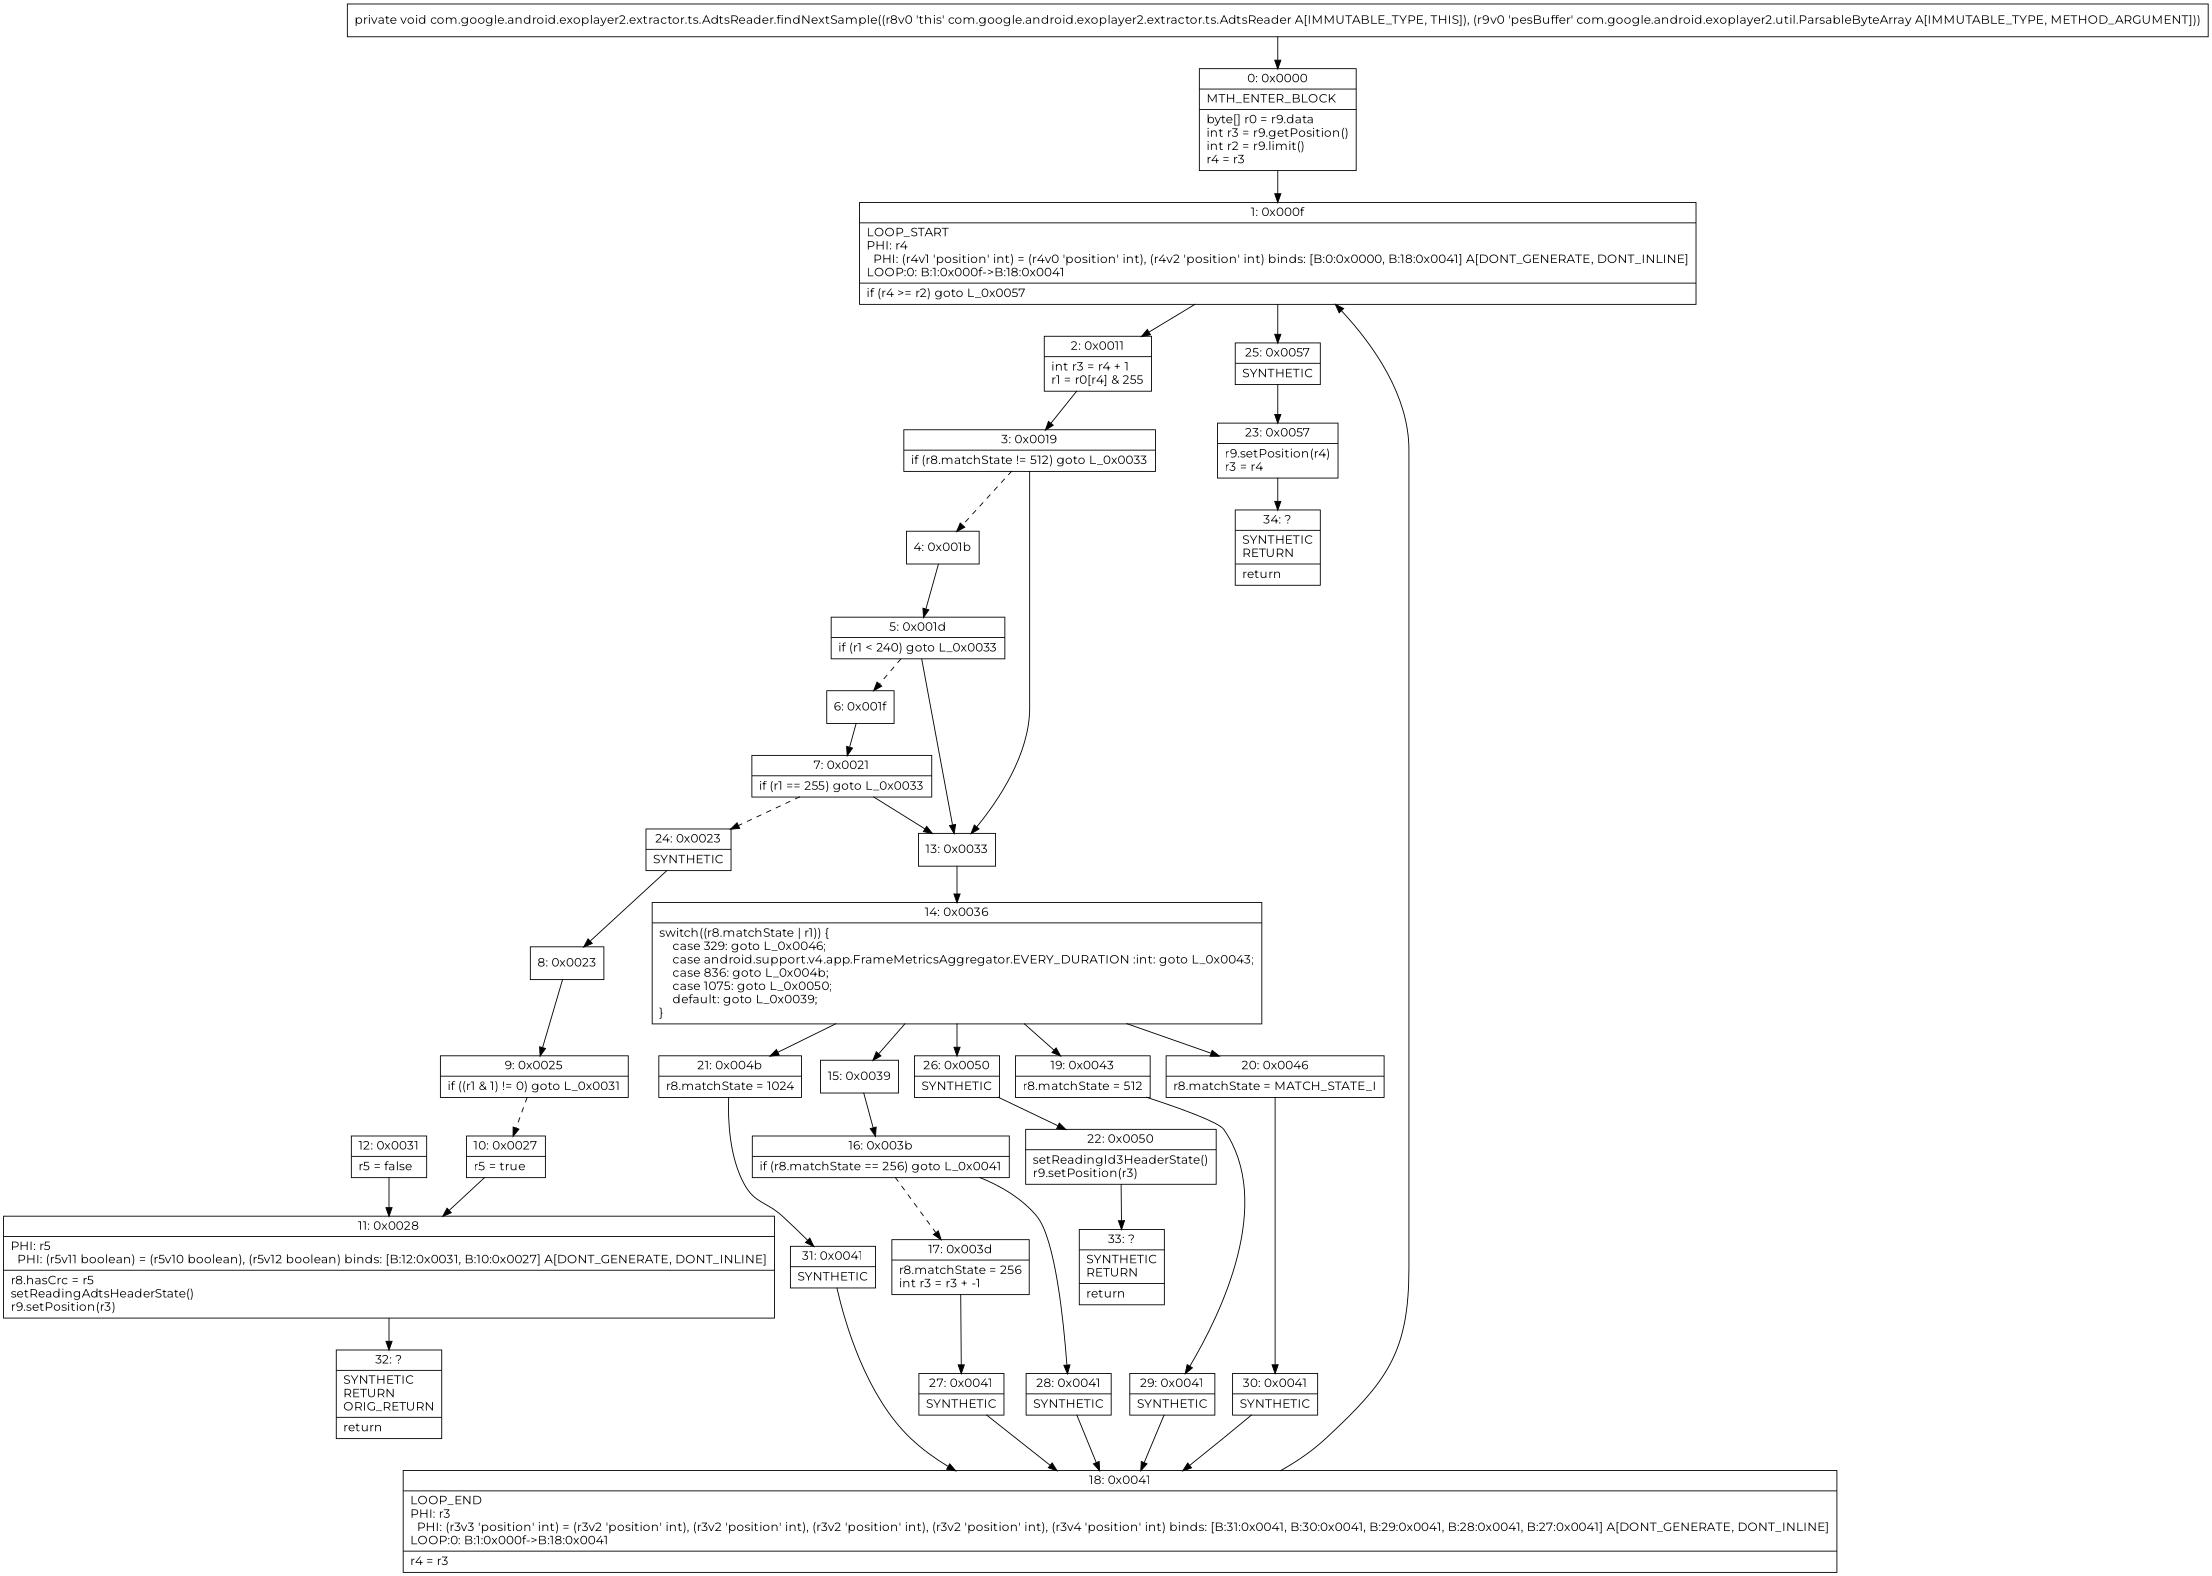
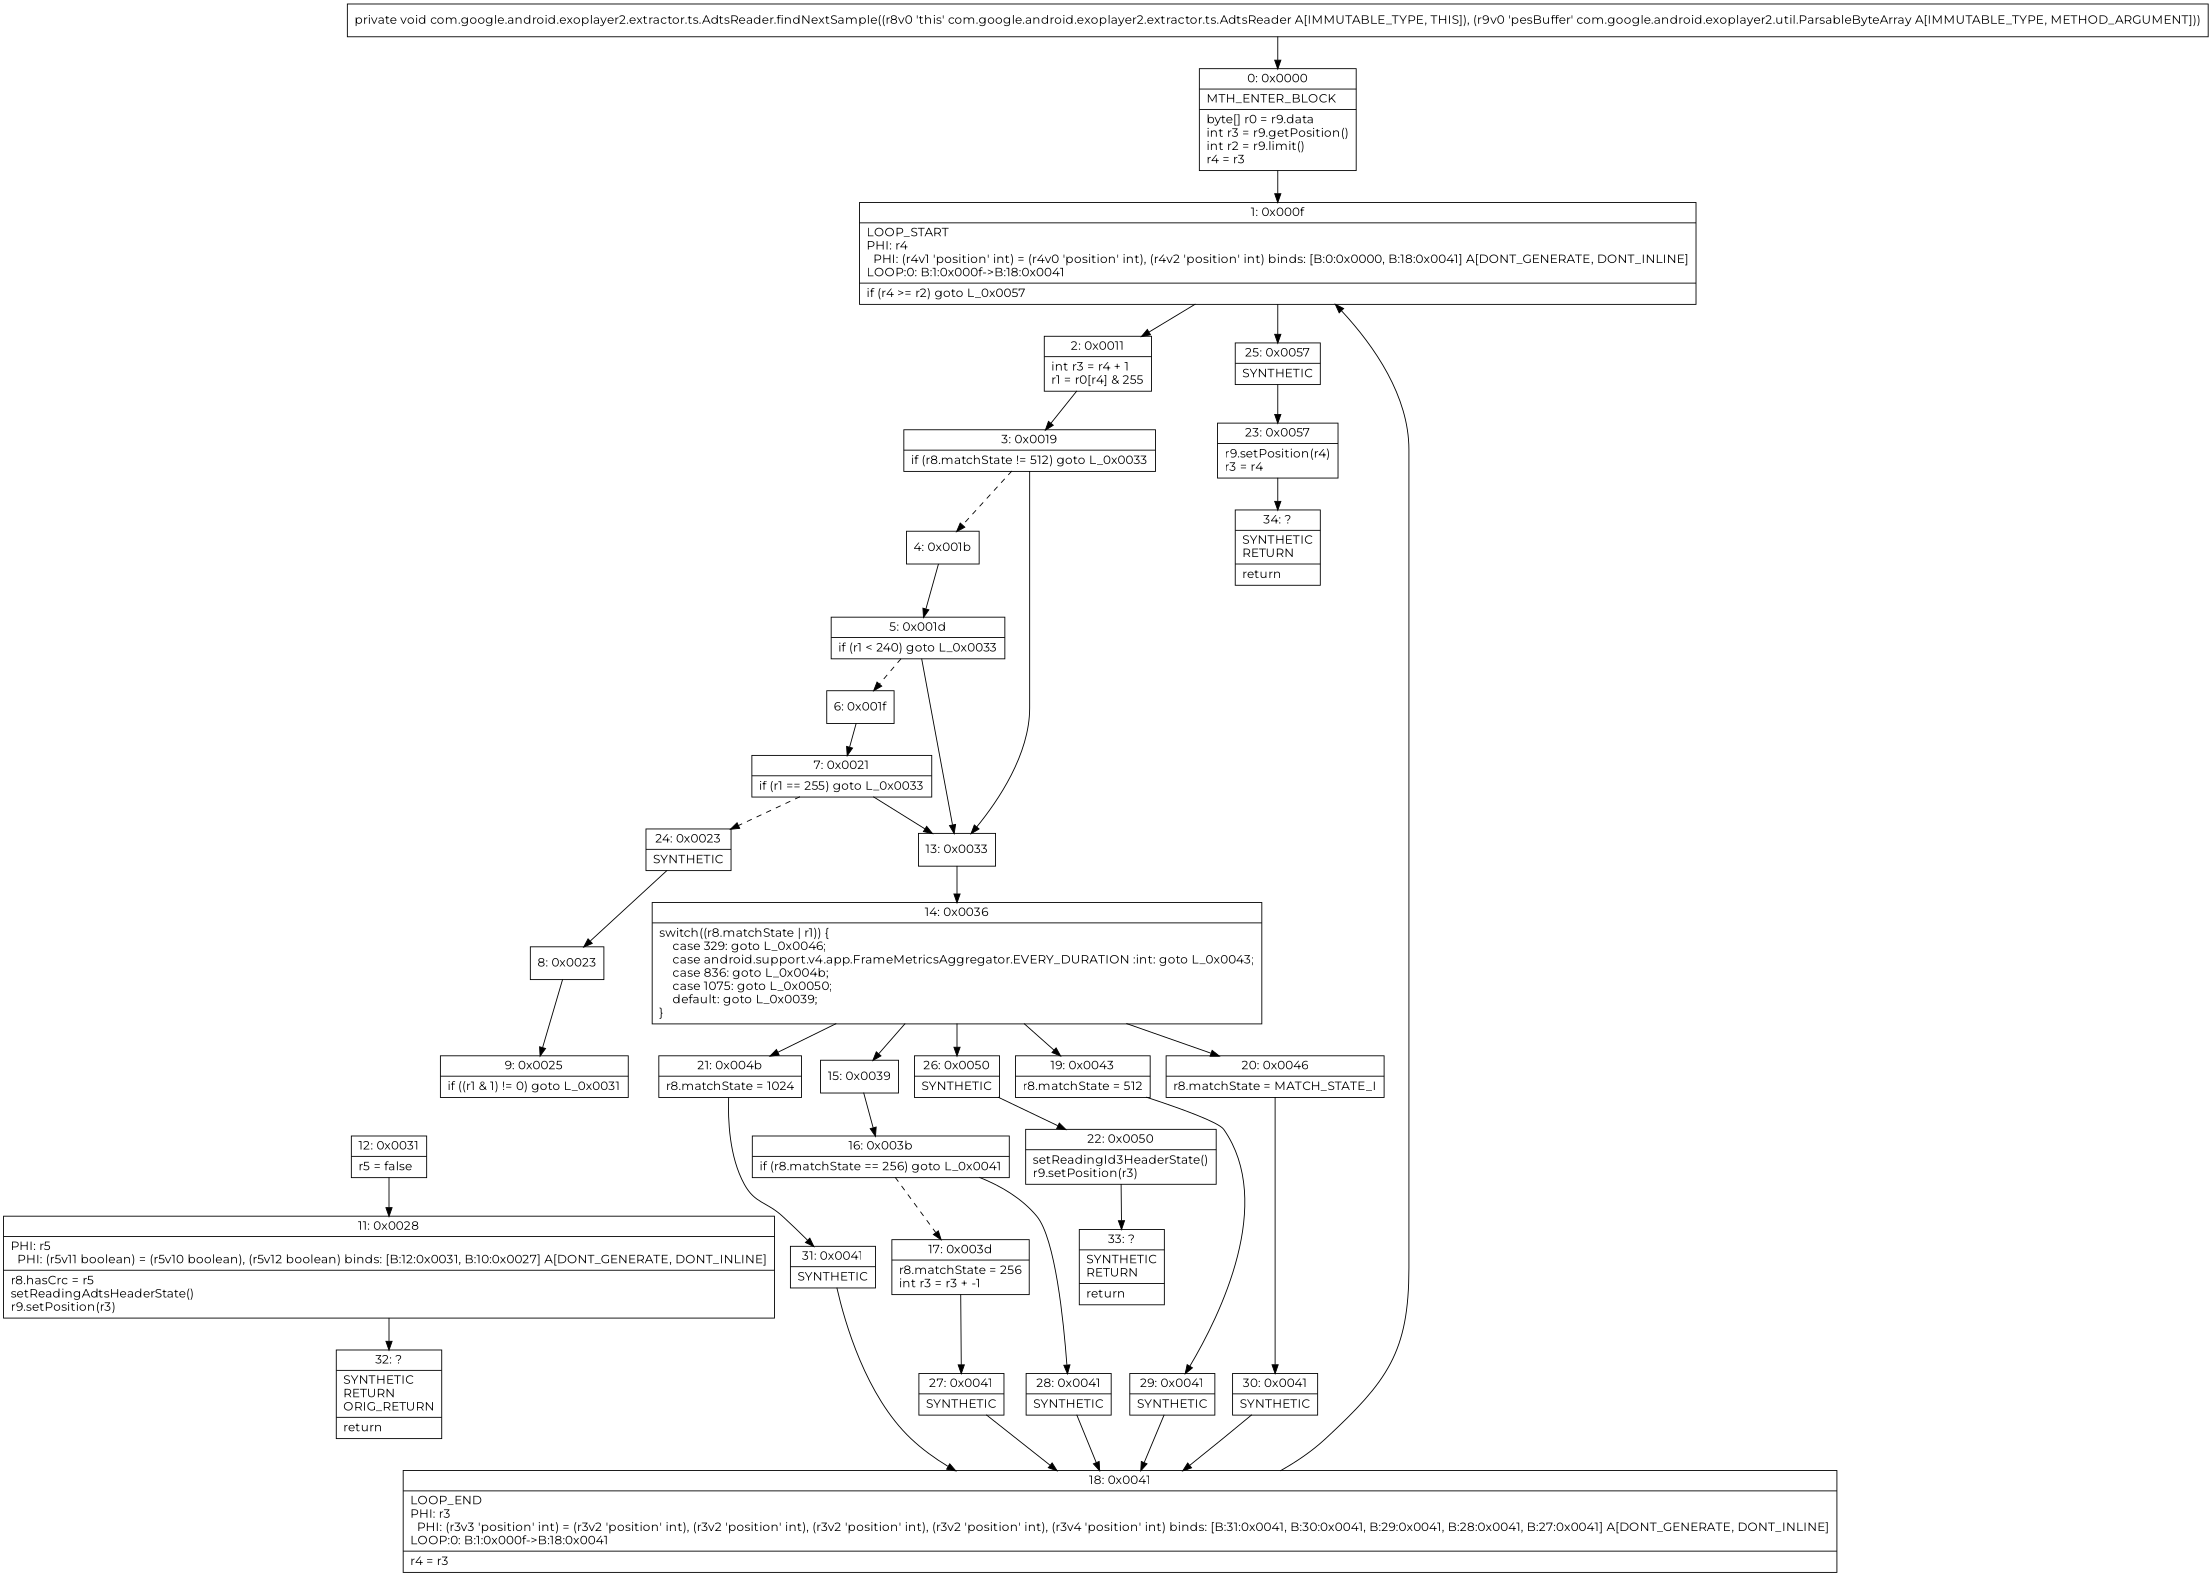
node "10: 0x0027": removed
